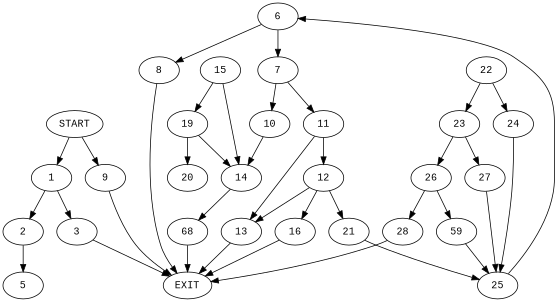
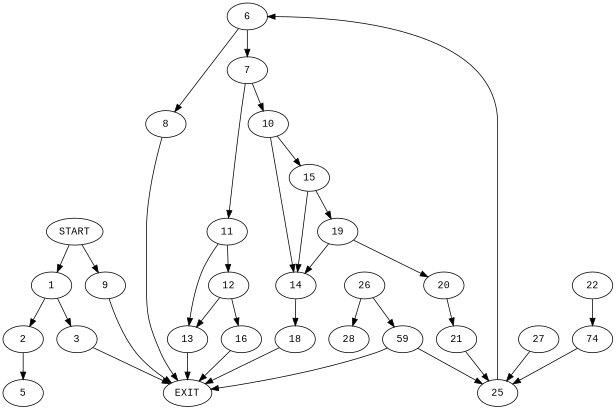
node "23": removed
node "24": label "24" -> "74"
edge "10" -> "15": added
edge "12" -> "21": now "20" -> "21"
node "68": label "68" -> "18"
edge "28" -> "EXIT": now "59" -> "EXIT"
